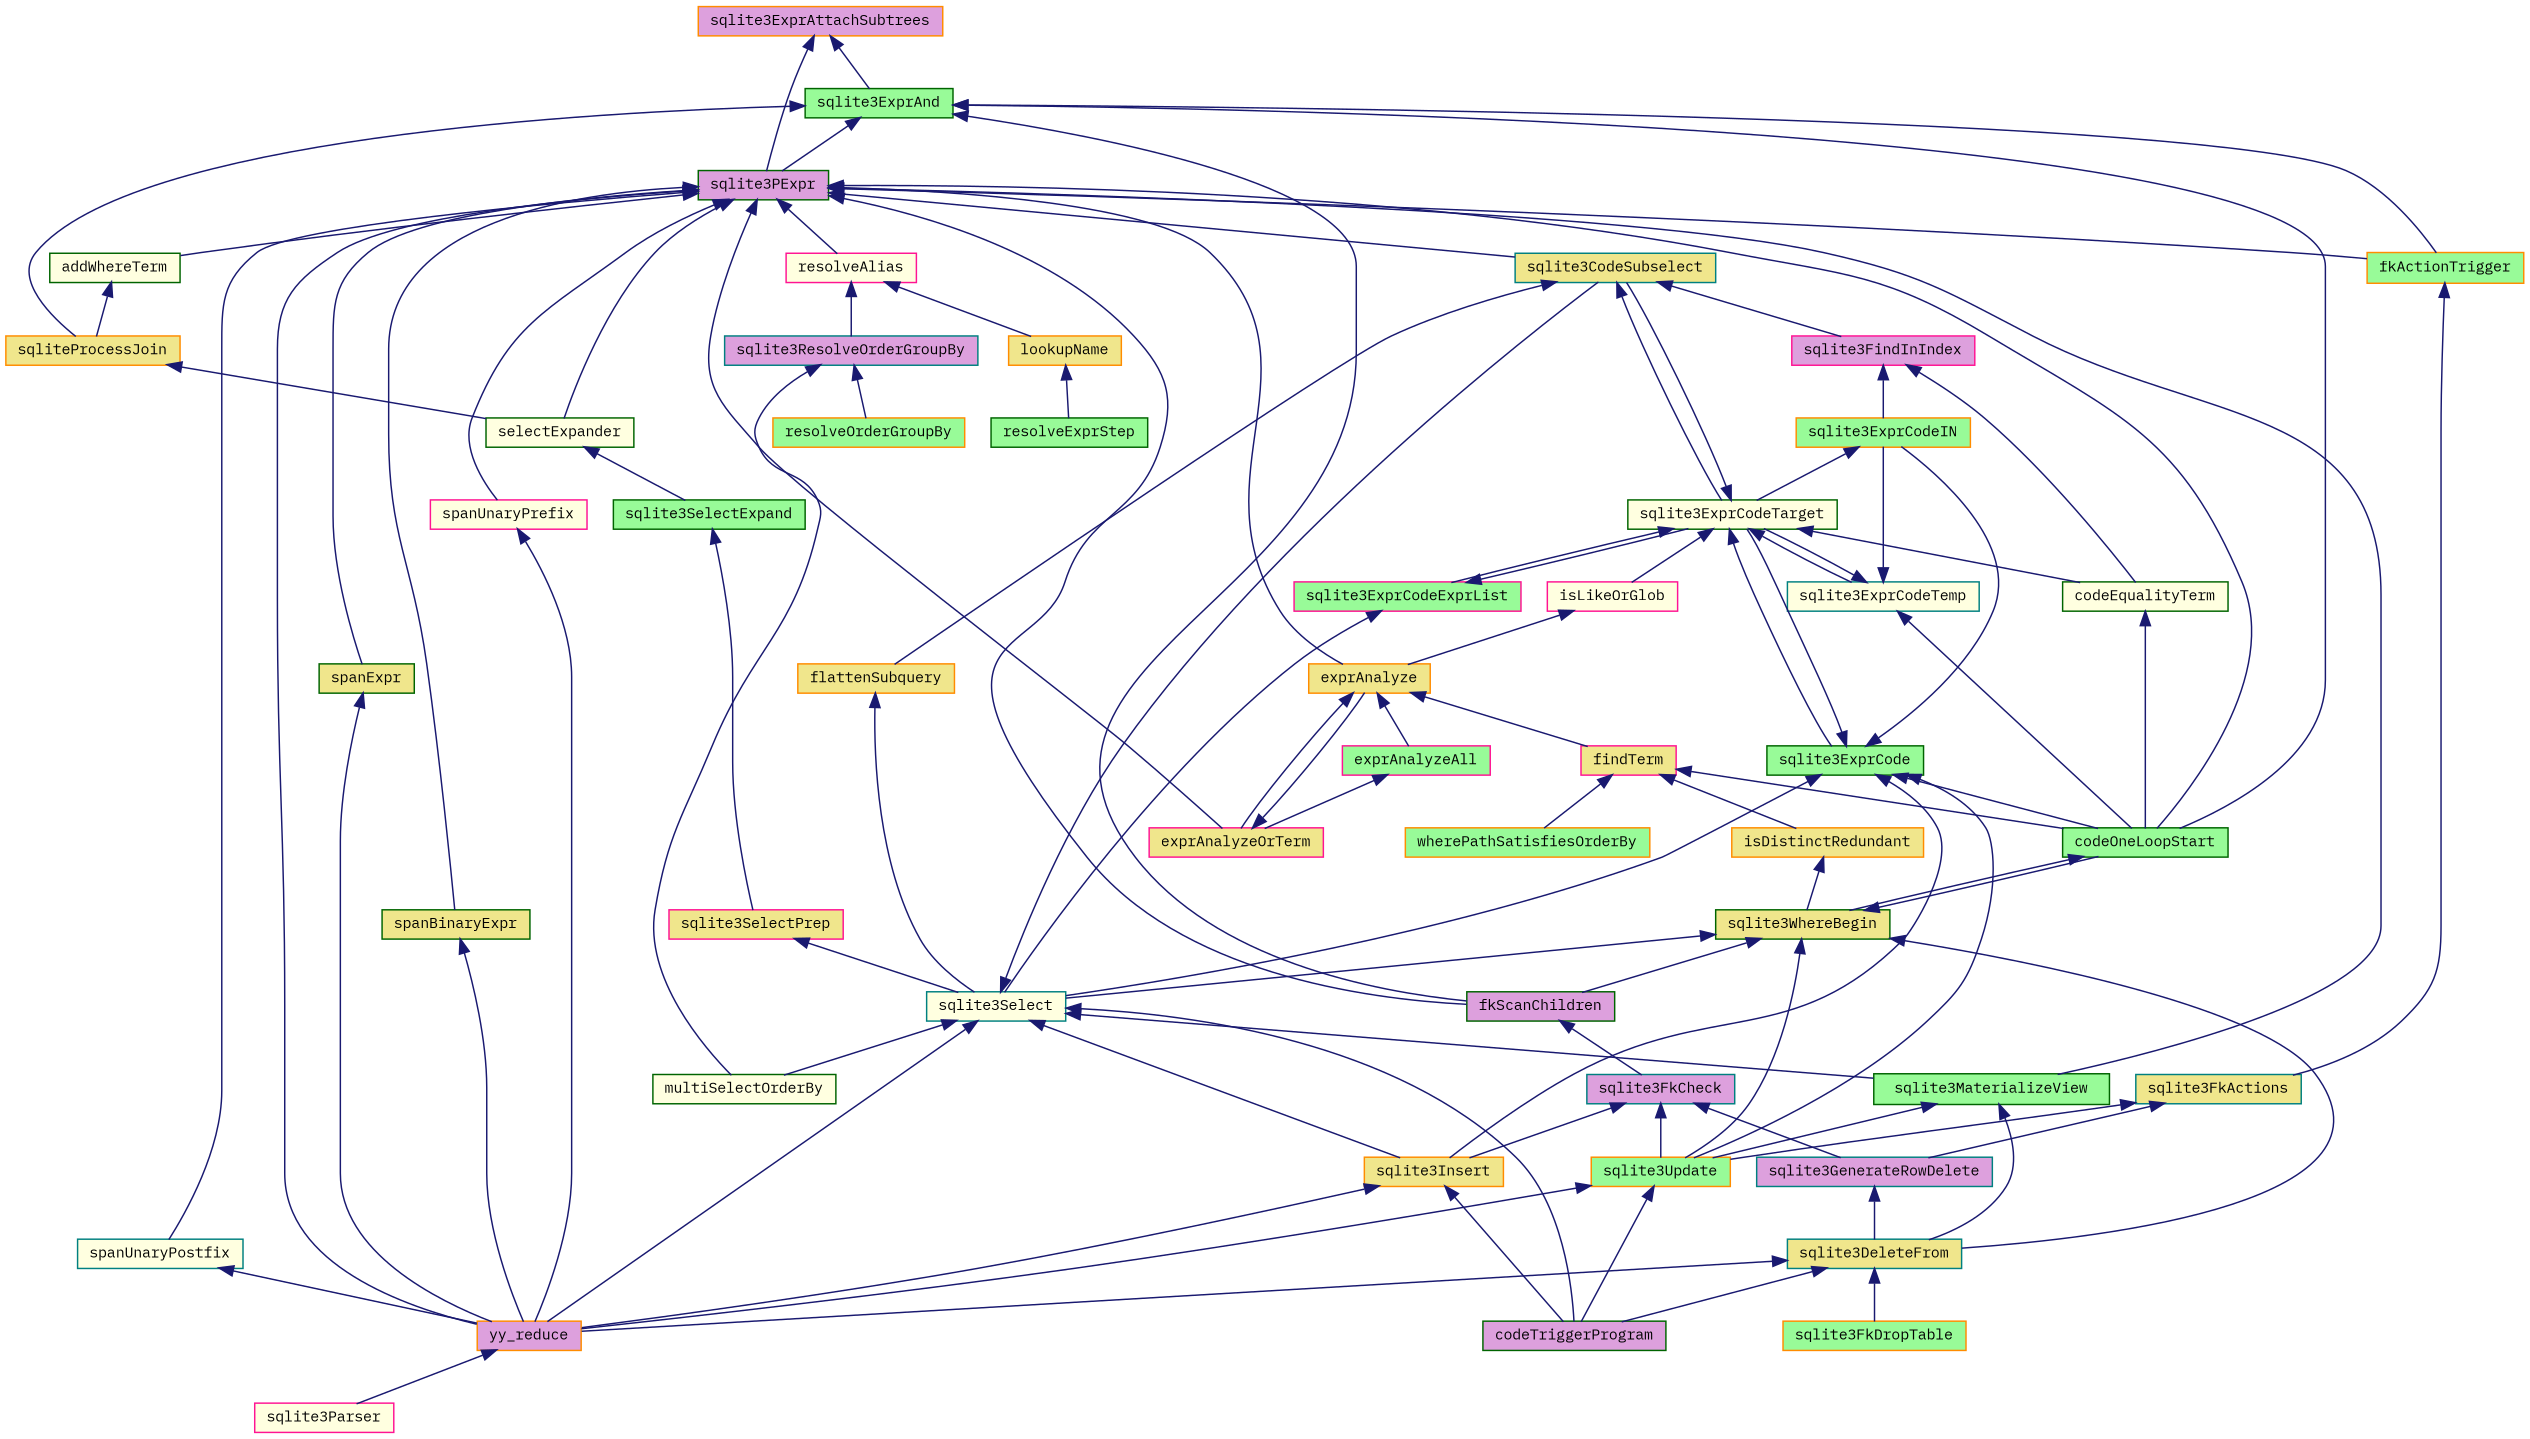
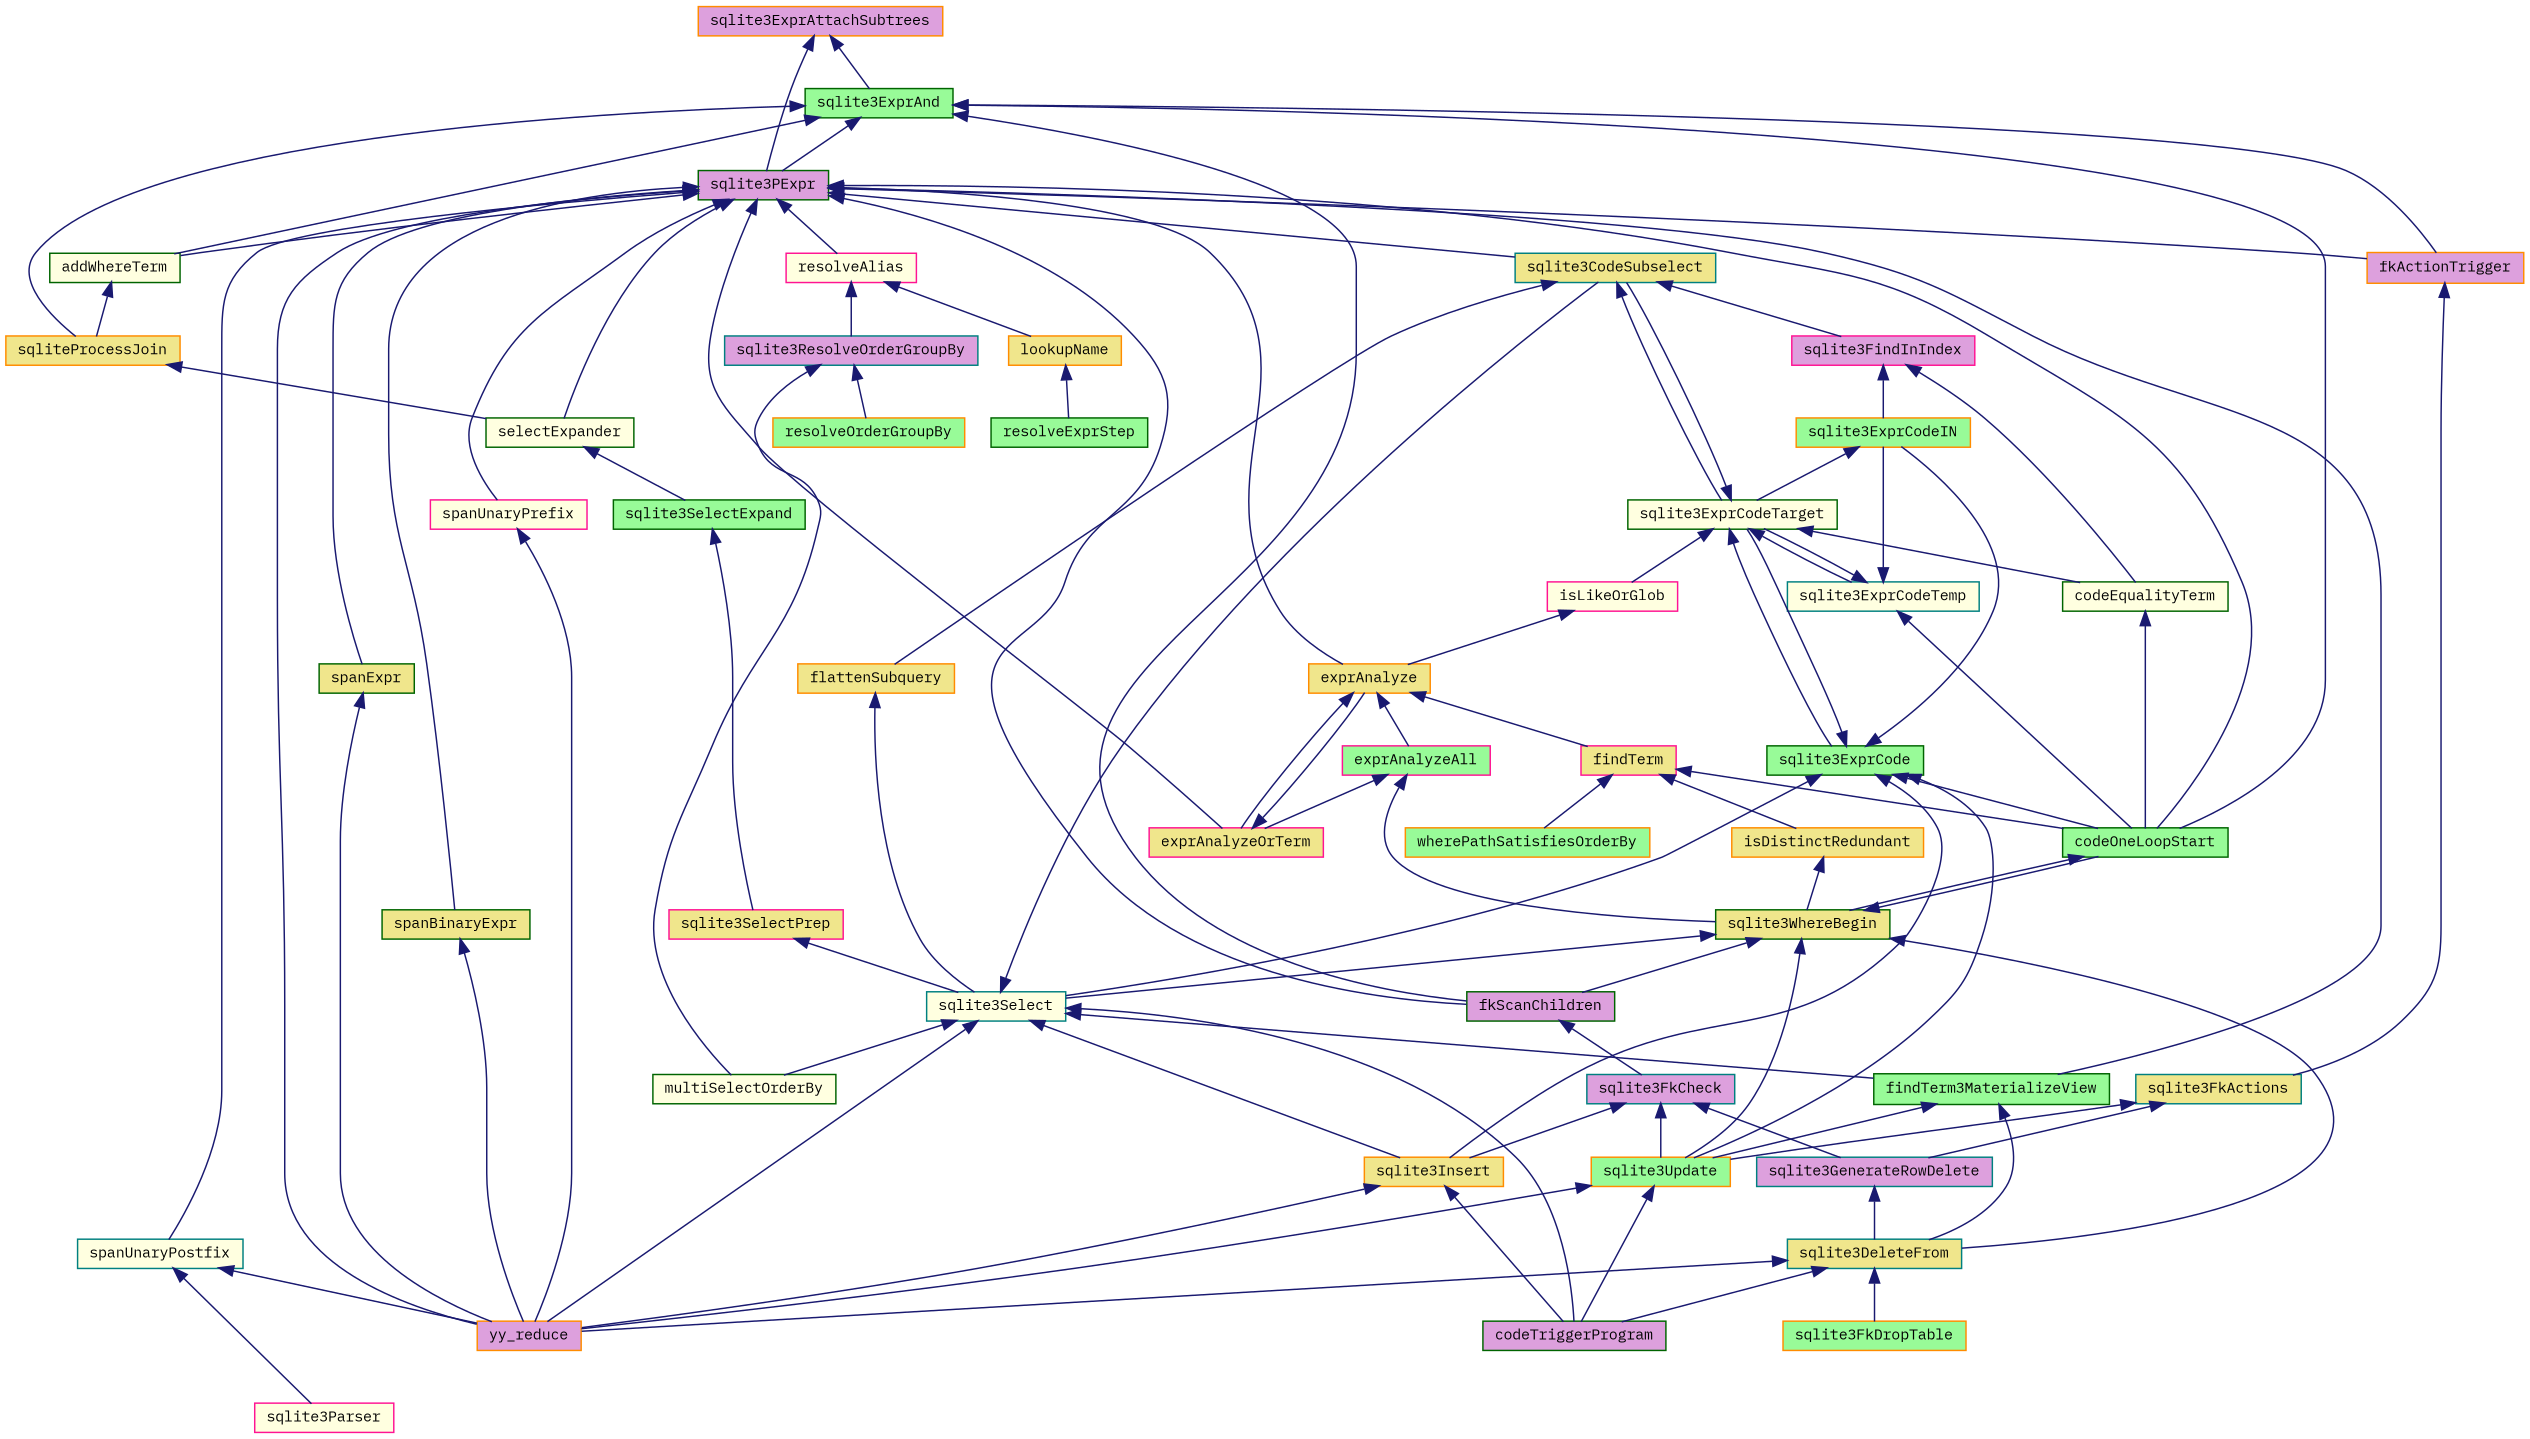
edge "addWhereTerm" -> "sqlite3ExprAnd": added
node "fkActionTrigger": fillcolor palegreen -> plum
node "sqlite3ExprCodeExprList": removed
edge "sqlite3WhereBegin" -> "exprAnalyzeAll": added
node "sqlite3MaterializeView": label "sqlite3MaterializeView" -> "findTerm3MaterializeView"
edge "sqlite3Parser" -> "yy_reduce": now "sqlite3Parser" -> "spanUnaryPostfix"
